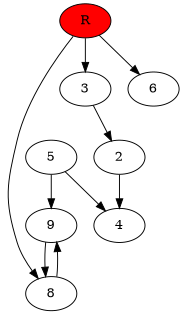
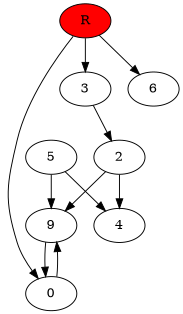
edge "2" -> "9": added
node "8": label "8" -> "0"
